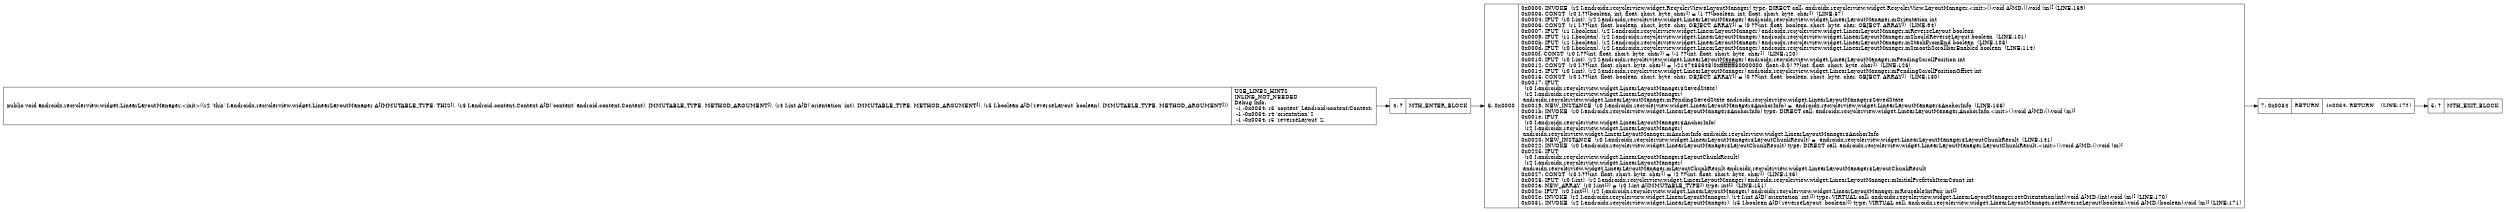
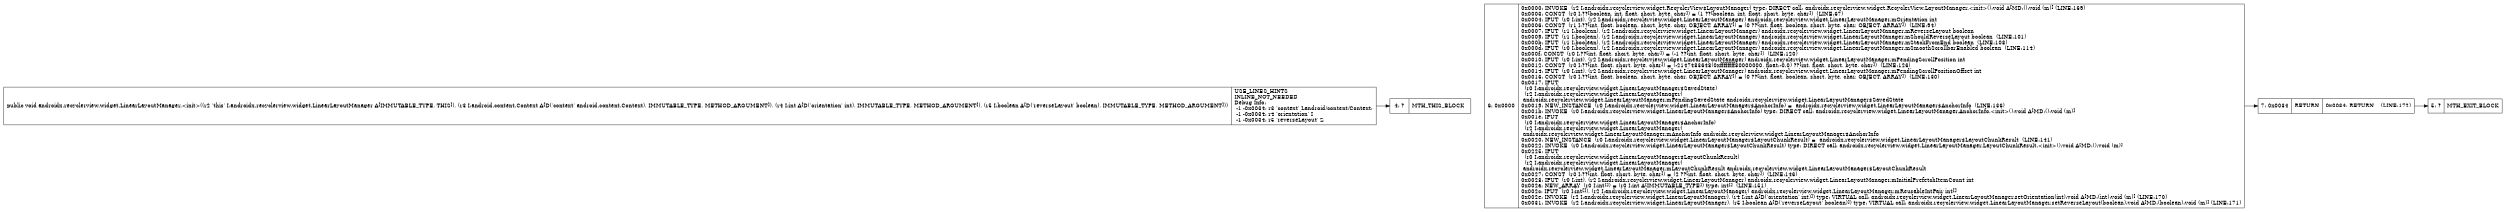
node "4: ?": text "MTH_ENTER_BLOCK" -> "MTH_THIS_BLOCK"
edge "4: ?" -> "6: 0x0000": removed
node "7: 0x0034": text "1x0034: RETURN    (LINE:172)" -> "0x0034: RETURN    (LINE:172)"
